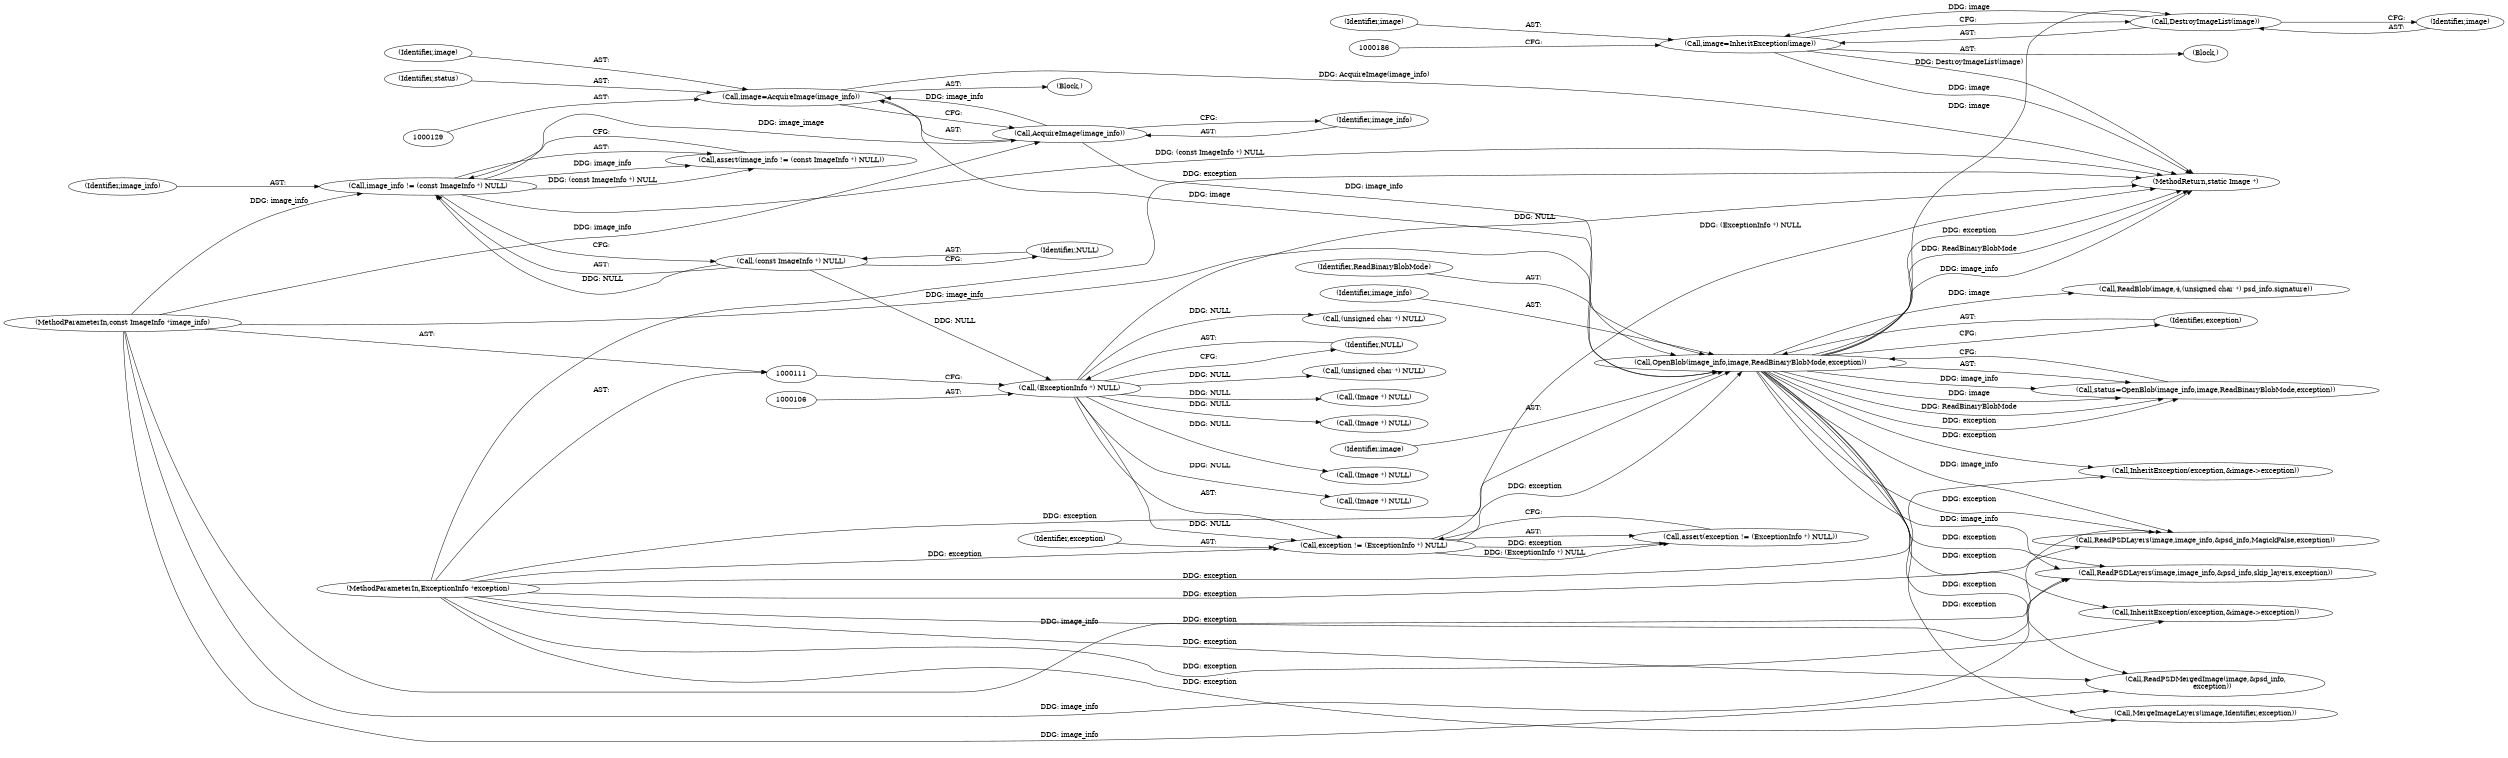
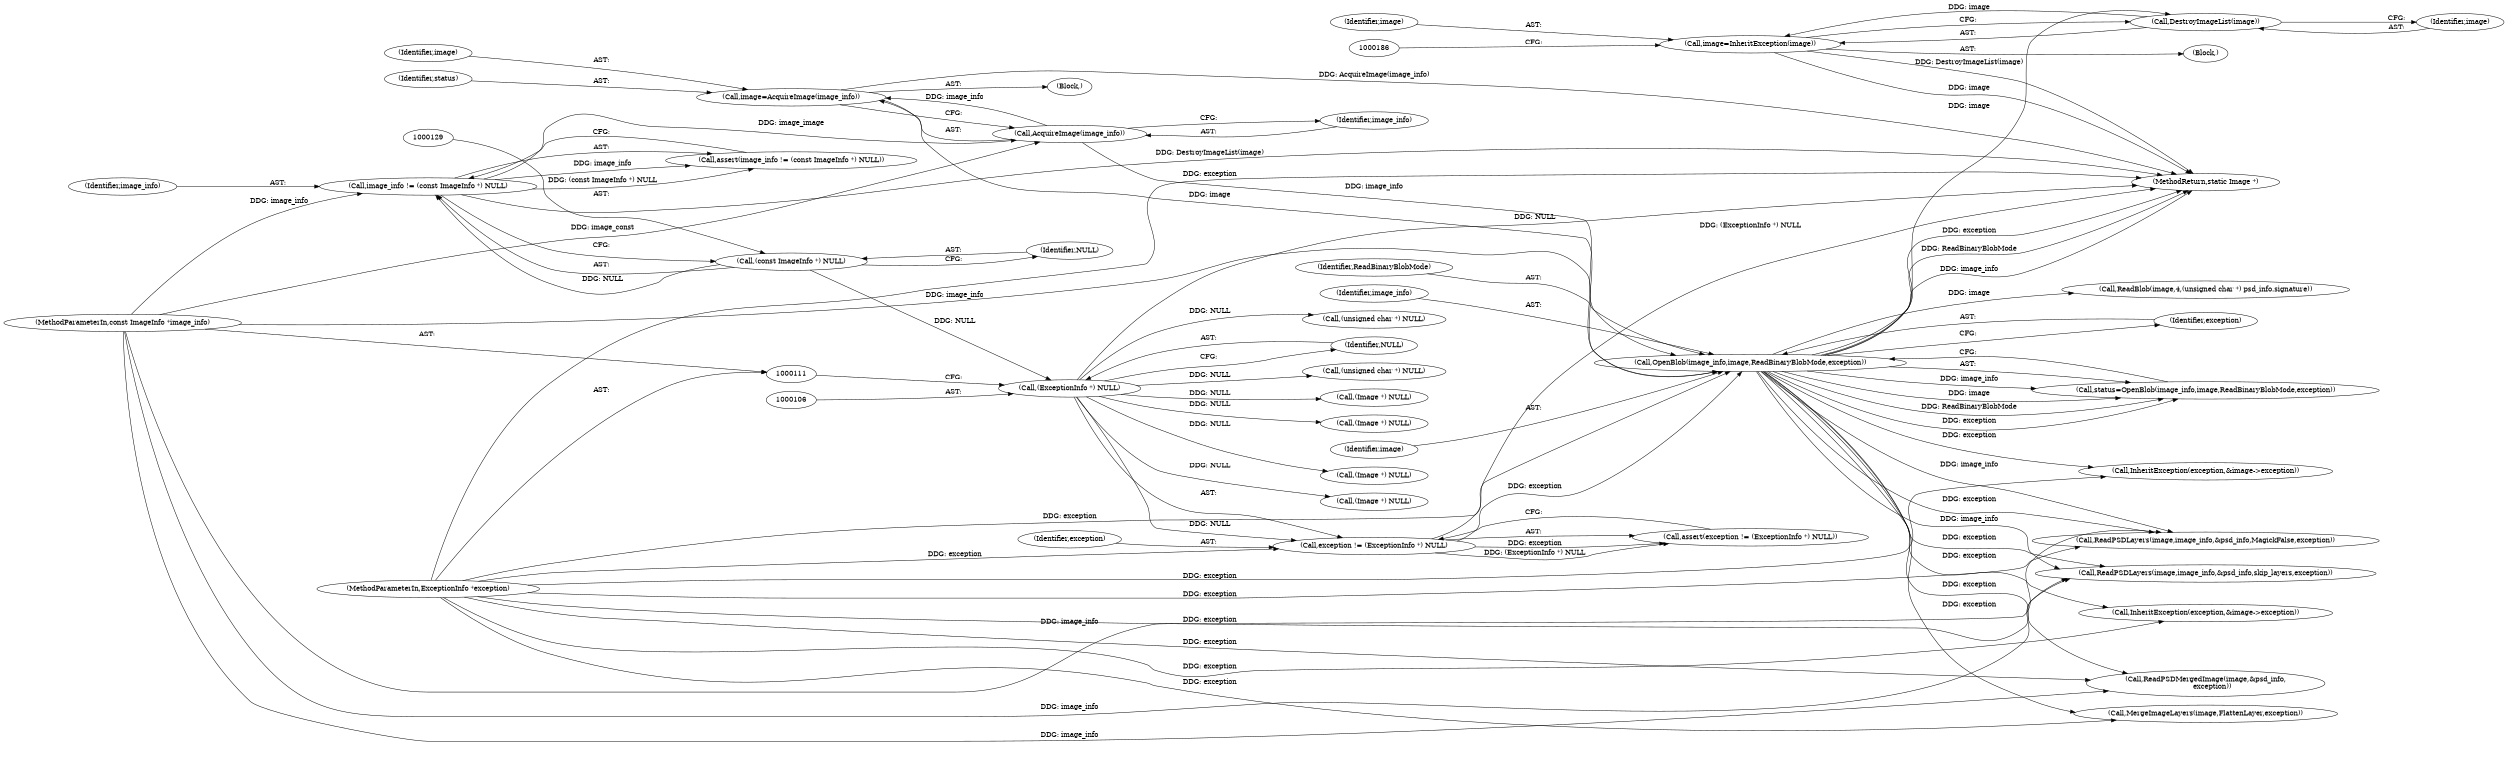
edge "1000129" -> "(Call,image=AcquireImage(image_info))": now "1000129" -> "(Call,(const ImageInfo *) NULL)"
edge "(Call,image_info != (const ImageInfo *) NULL)" -> "(MethodReturn,static Image *)": label "DDG: (const ImageInfo *) NULL" -> "DDG: DestroyImageList(image)"
edge "(MethodParameterIn,const ImageInfo *image_info)" -> "(Call,AcquireImage(image_info))": label "DDG: image_info" -> "DDG: image_const"
node "(Call,MergeImageLayers(image,Identifier,exception))": label "(Call,MergeImageLayers(image,Identifier,exception))" -> "(Call,MergeImageLayers(image,FlattenLayer,exception))"
